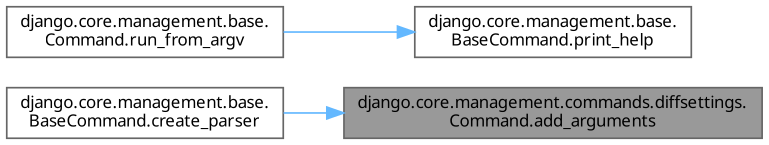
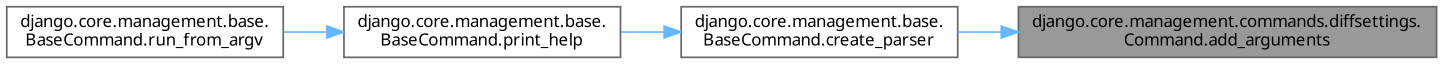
node "django.core.management.base. Command.run_from_argv": label "django.core.management.base. Command.run_from_argv" -> "django.core.management.base. BaseCommand.run_from_argv"
edge "django.core.management.base. BaseCommand.print_help" -> "django.core.management.base. BaseCommand.create_parser": added
